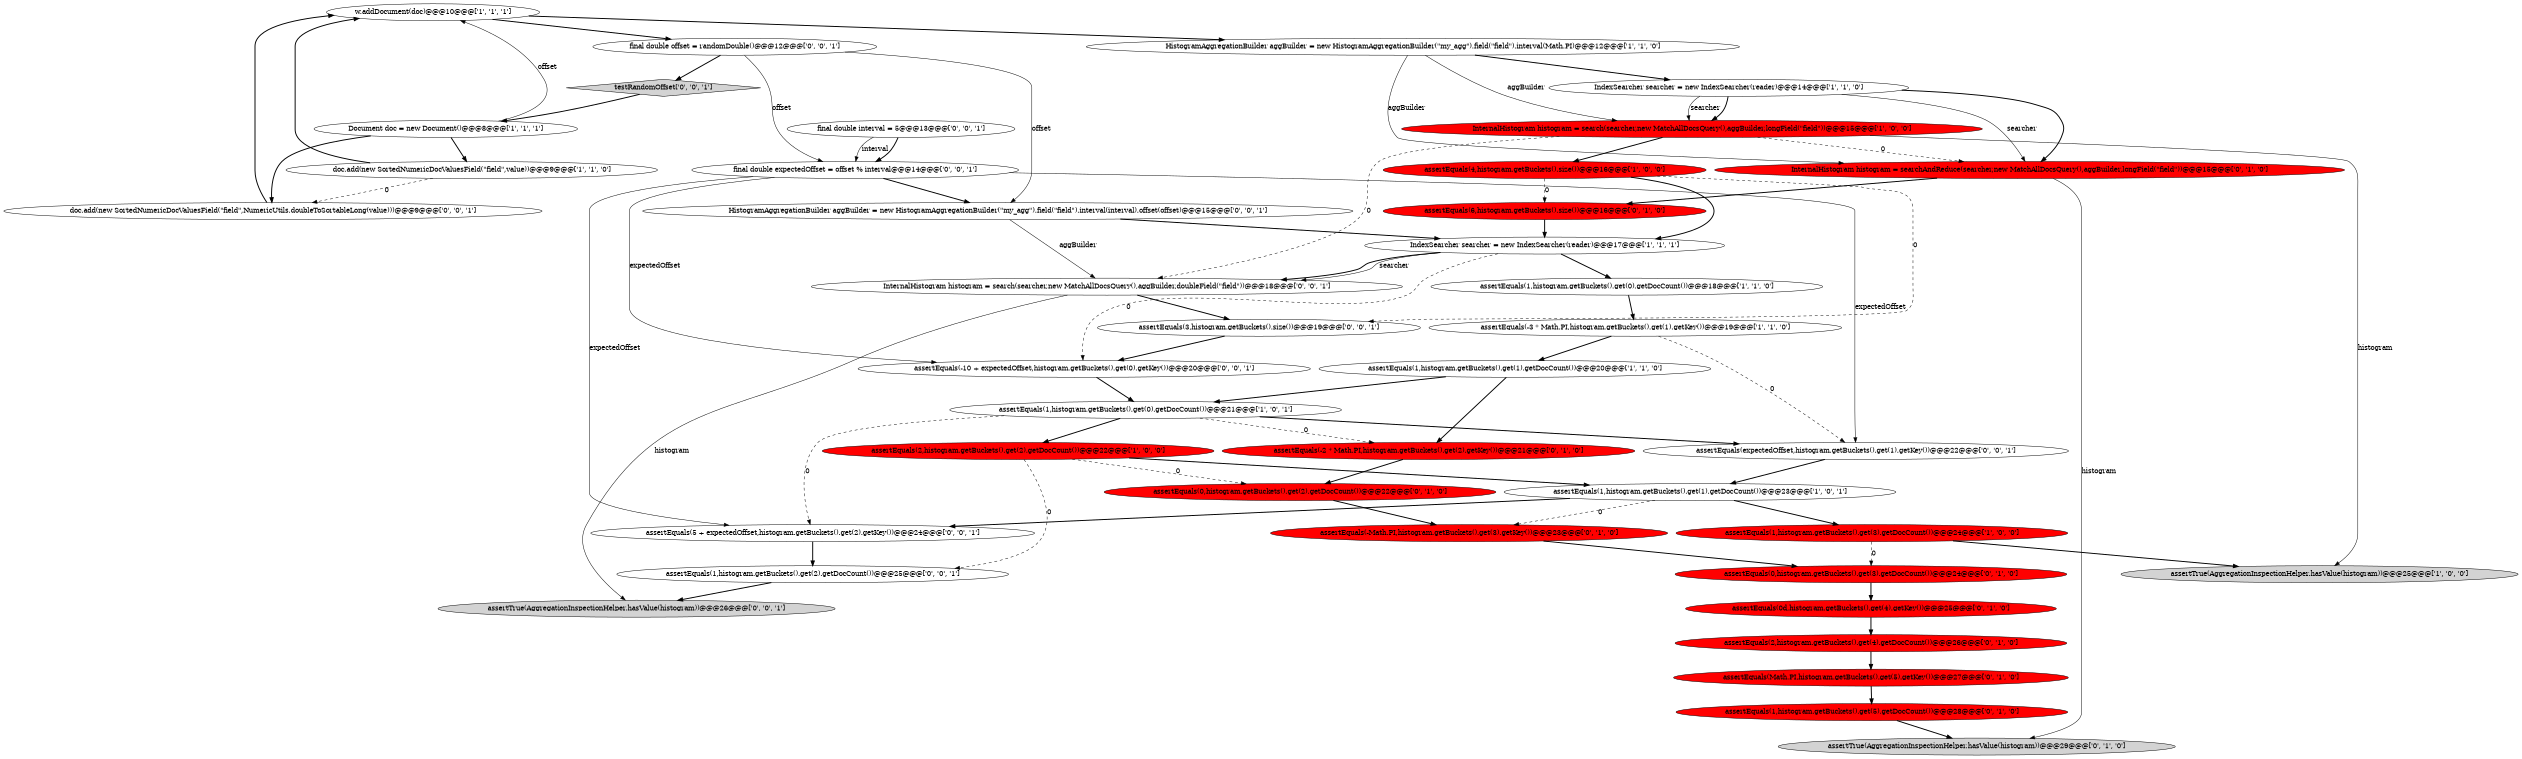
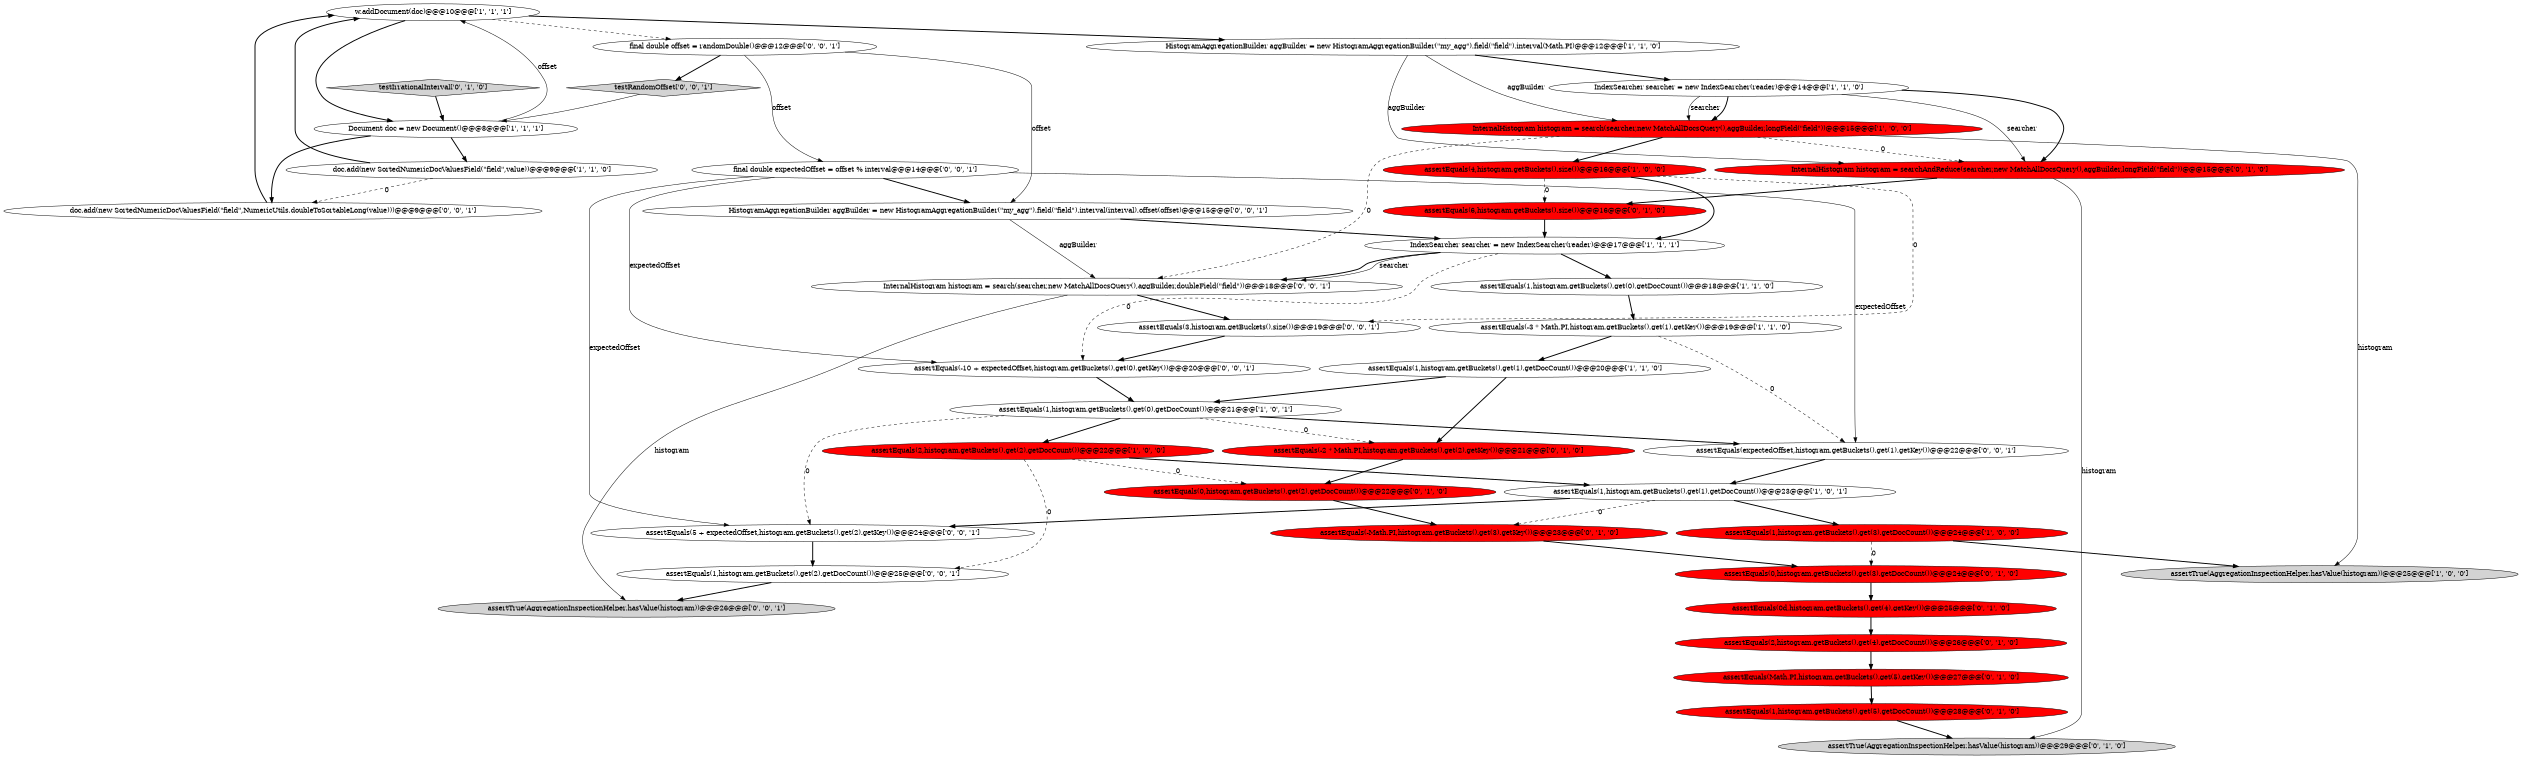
edge "w.addDocument(doc)@@@10@@@['1', '1', '1']" -> "final double offset = randomDouble()@@@12@@@['0', '0', '1']": style bold -> dashed
edge "w.addDocument(doc)@@@10@@@['1', '1', '1']" -> "Document doc = new Document()@@@8@@@['1', '1', '1']": added
node "testIrrationalInterval['0', '1', '0']": added
edge "testRandomOffset['0', '0', '1']" -> "Document doc = new Document()@@@8@@@['1', '1', '1']": style bold -> solid
node "final double interval = 5@@@13@@@['0', '0', '1']": removed
